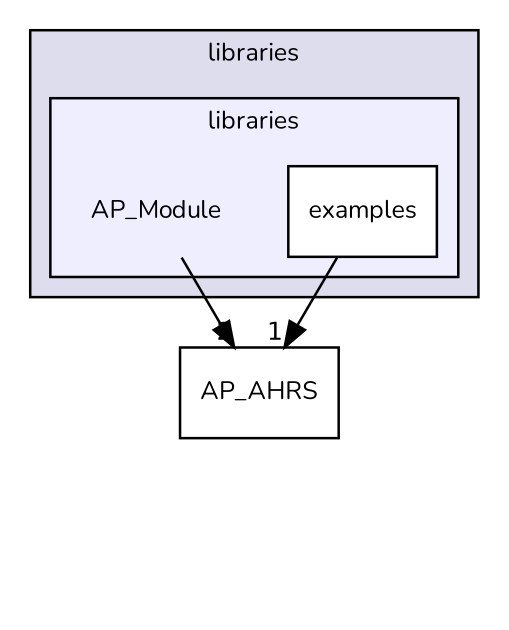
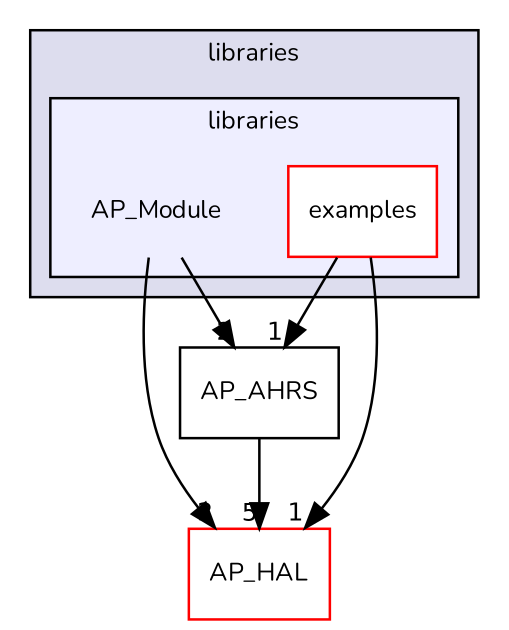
node "examples": color black -> red
node "AP_HAL": added
